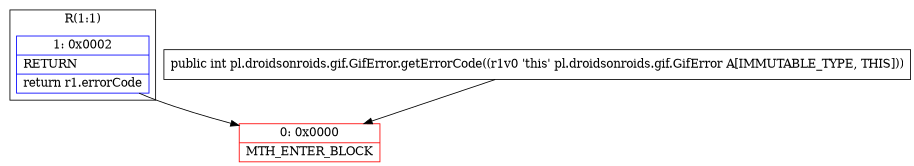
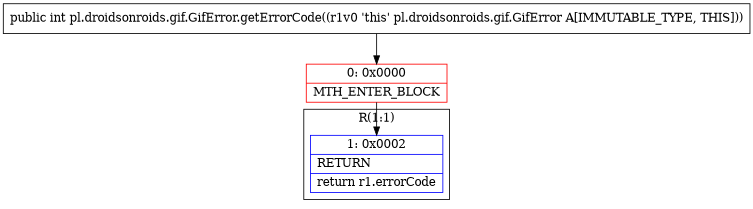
edge "1: 0x0002" -> "0: 0x0000": reversed
